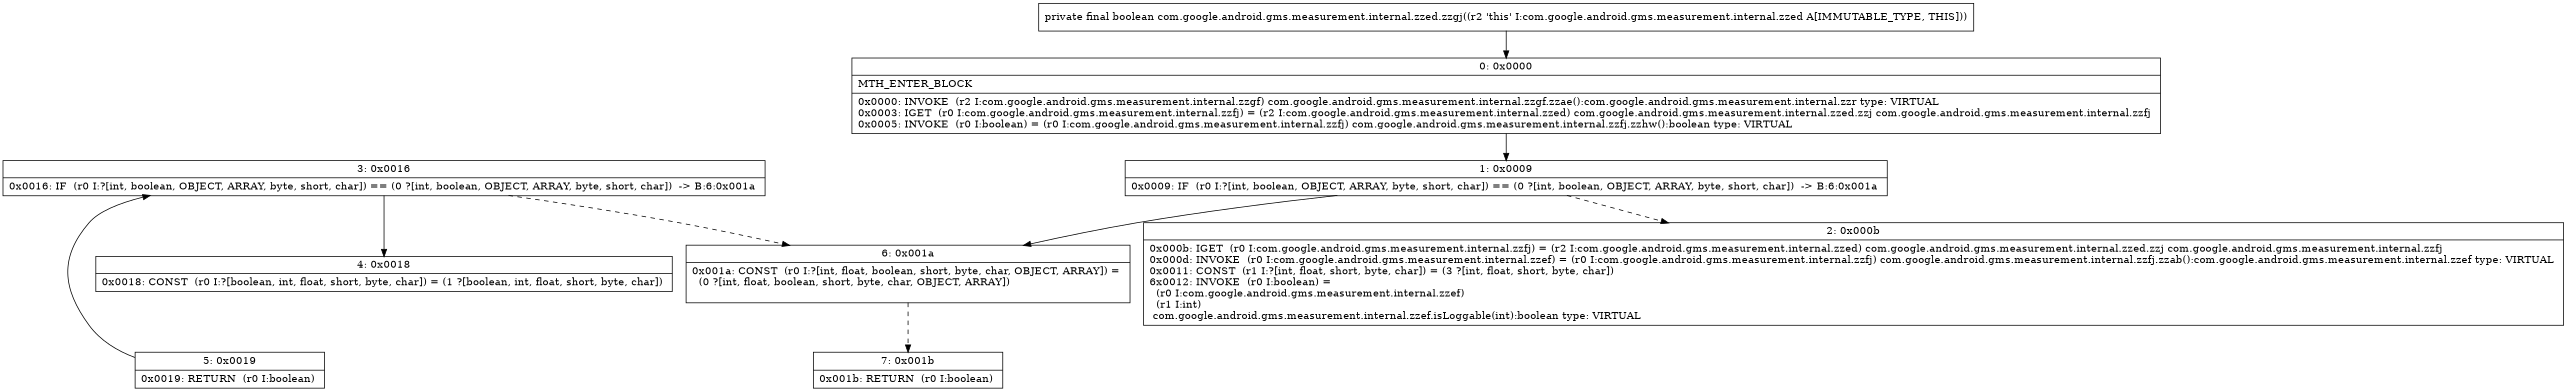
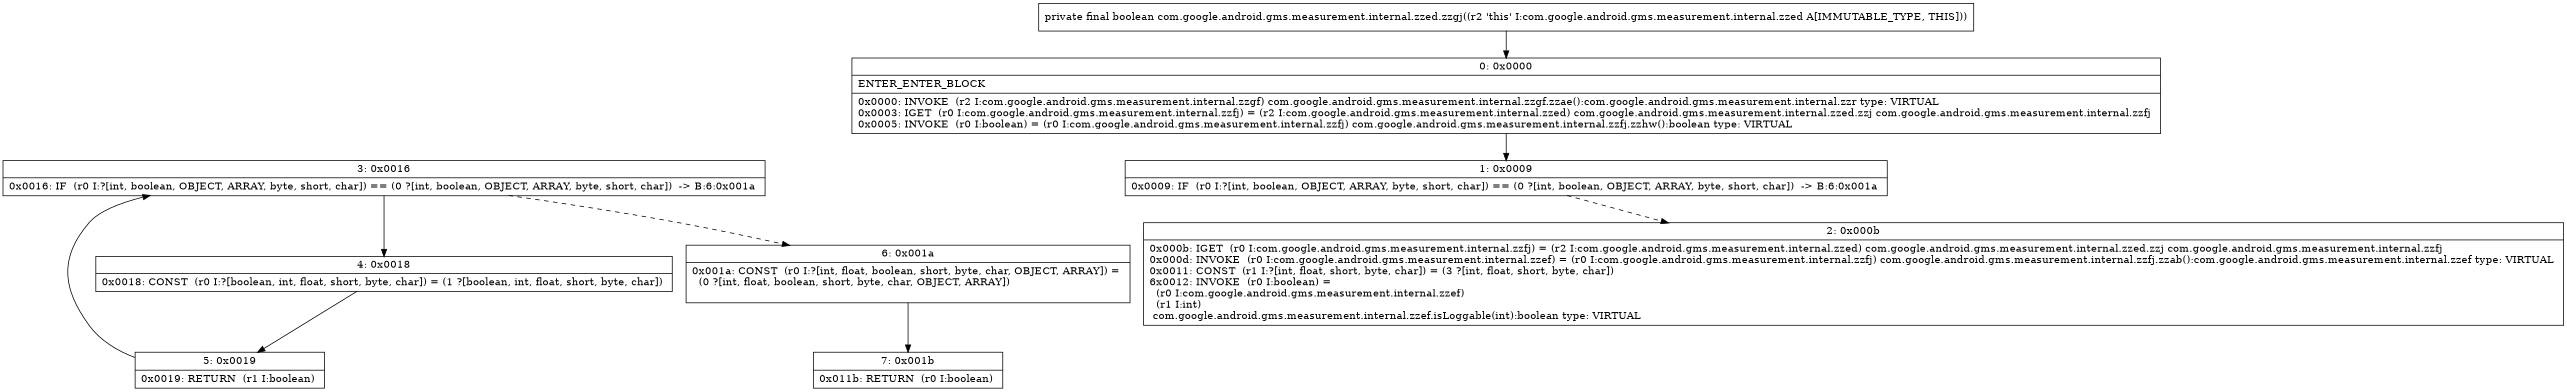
node "0: 0x0000": text "MTH_ENTER_BLOCK" -> "ENTER_ENTER_BLOCK"
edge "1: 0x0009" -> "6: 0x001a": removed
edge "4: 0x0018" -> "5: 0x0019": added
edge "6: 0x001a" -> "7: 0x001b": style dashed -> solid
node "5: 0x0019": text "0x0019: RETURN  (r0 I:boolean)" -> "0x0019: RETURN  (r1 I:boolean)"
node "7: 0x001b": text "0x001b: RETURN  (r0 I:boolean)" -> "0x011b: RETURN  (r0 I:boolean)"
